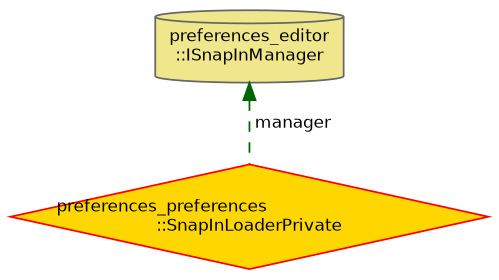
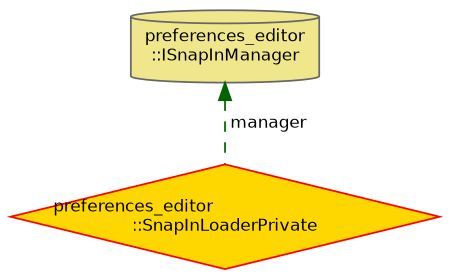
node "preferences_preferences ::SnapInLoaderPrivate": label "preferences_preferences ::SnapInLoaderPrivate" -> "preferences_editor ::SnapInLoaderPrivate"
